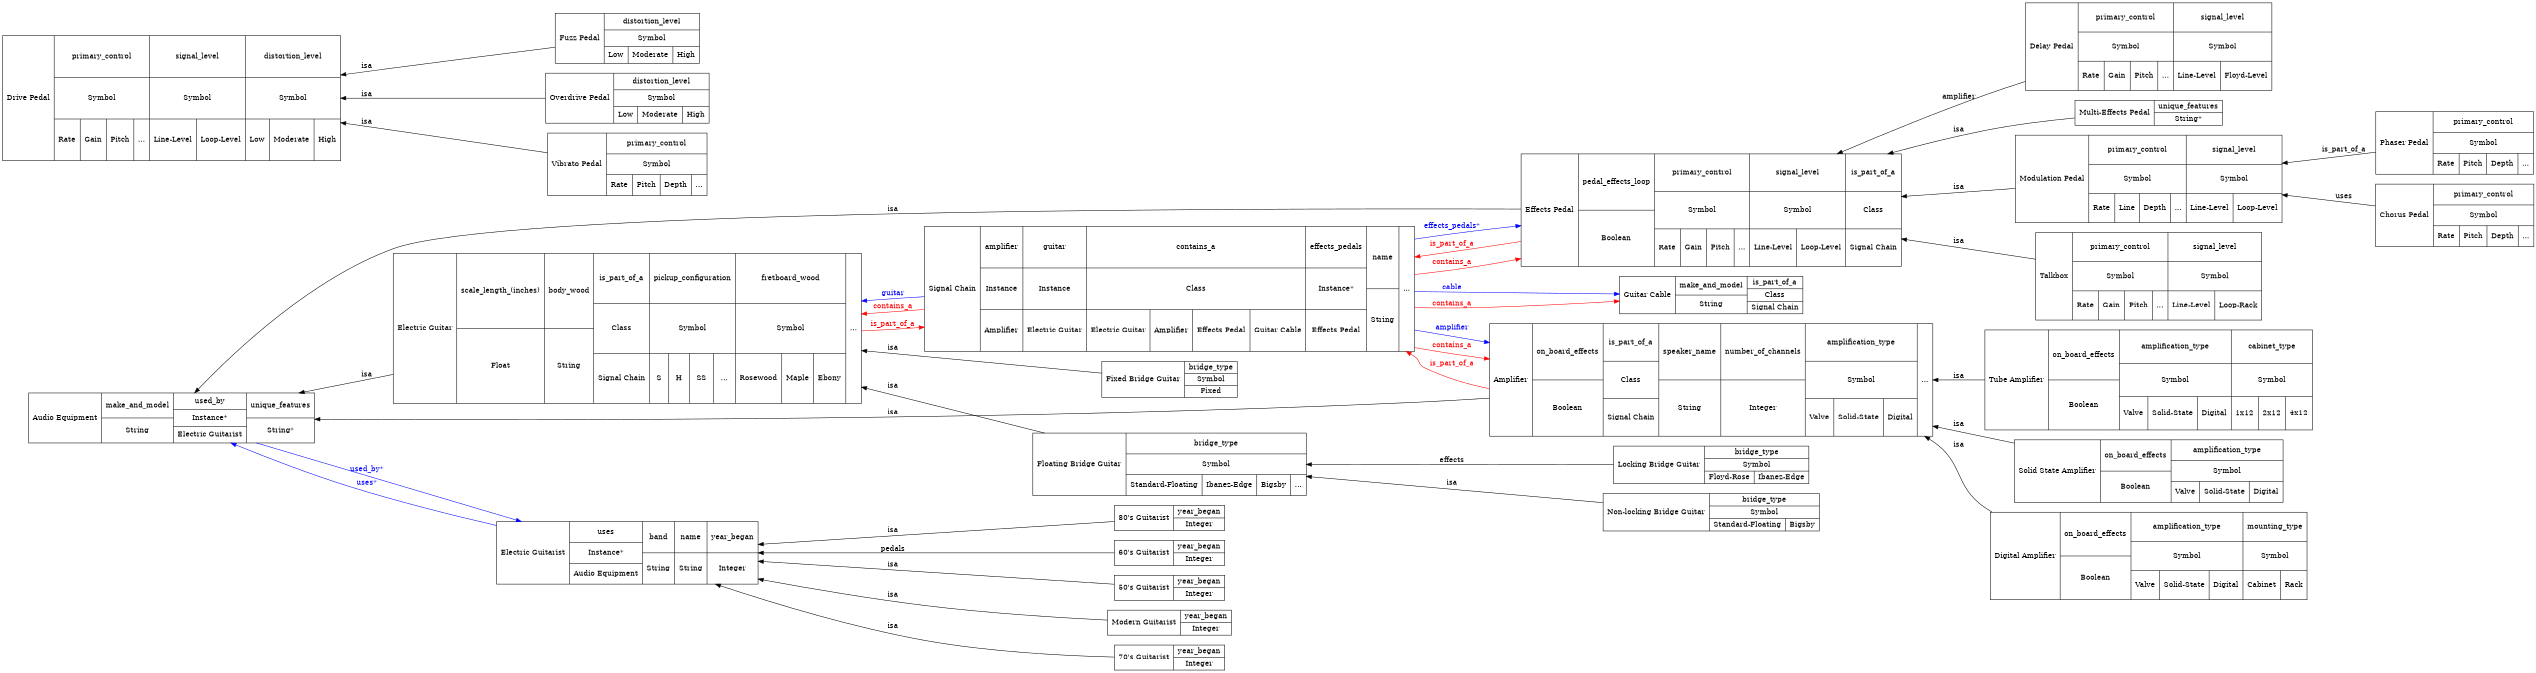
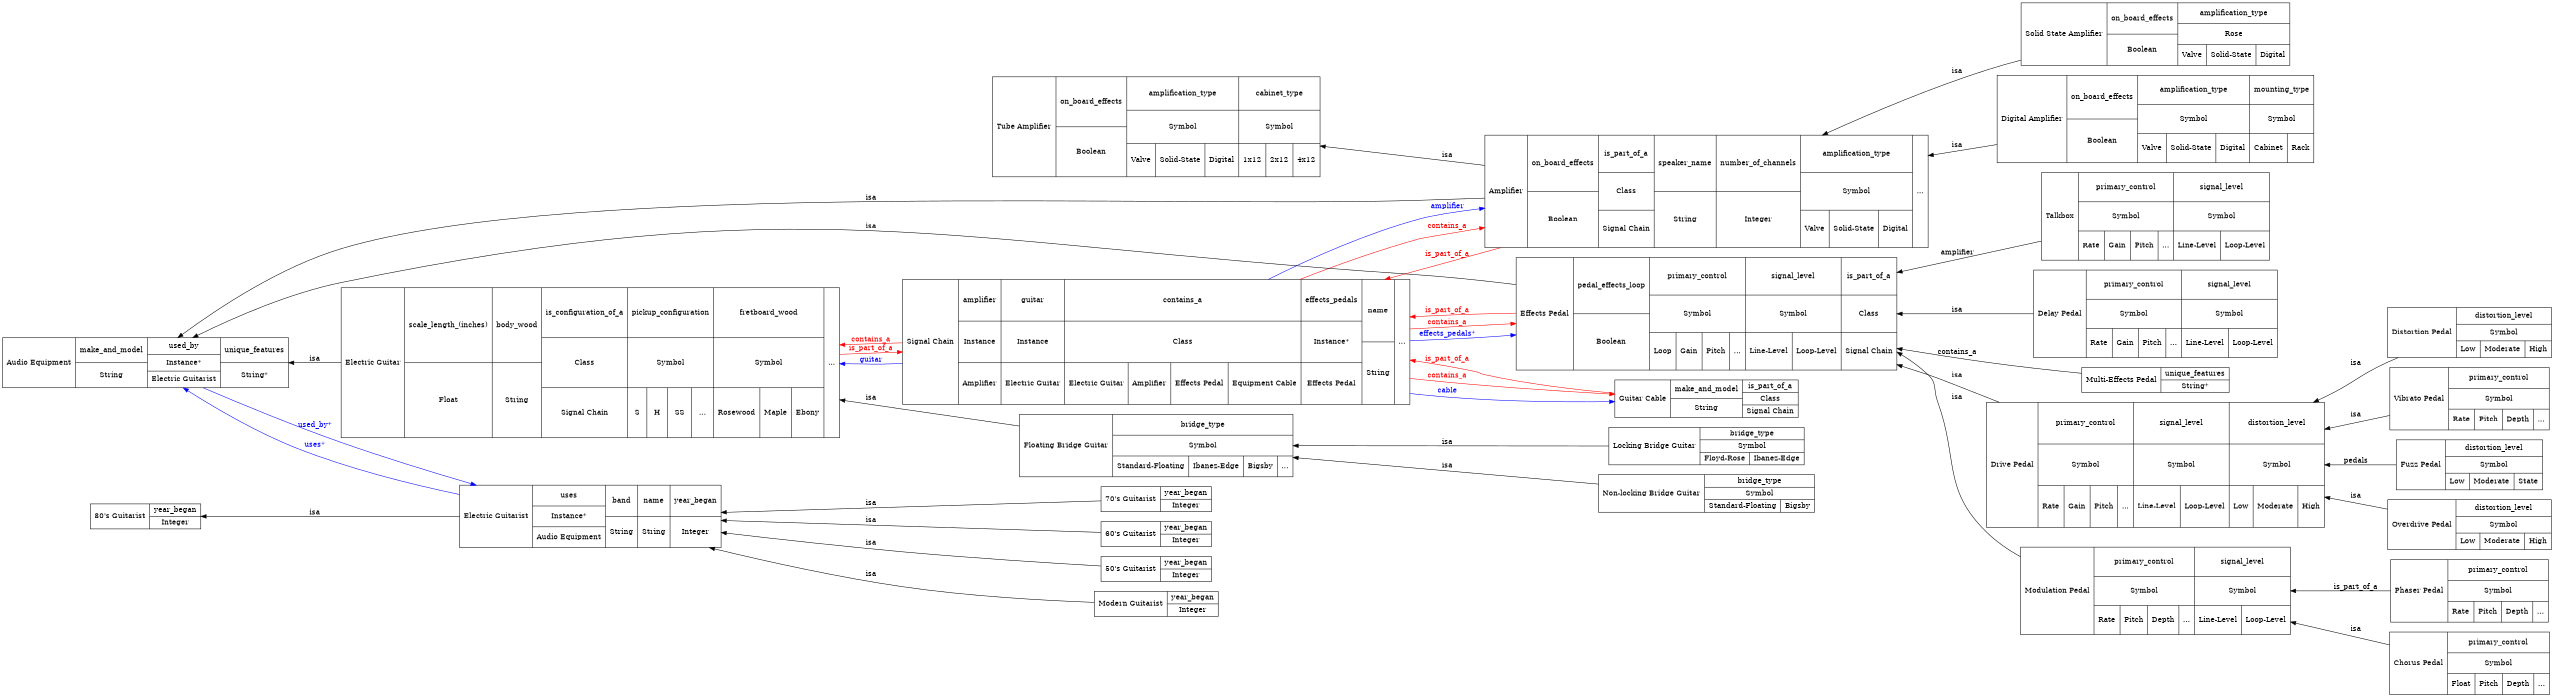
node "Fuzz Pedal": text "High" -> "State"
edge "Fuzz Pedal" -> "Drive Pedal": label "isa" -> "pedals"
node "Delay Pedal": text "Floyd-Level" -> "Loop-Level"
edge "Delay Pedal" -> "Effects Pedal": label "amplifier" -> "isa"
edge "Multi-Effects Pedal" -> "Effects Pedal": label "isa" -> "contains_a"
edge "Chorus Pedal" -> "Modulation Pedal": label "uses" -> "isa"
node "Modulation Pedal": text "Line" -> "Pitch"
node "Chorus Pedal": text "Rate" -> "Float"
edge "Talkbox" -> "Effects Pedal": label "isa" -> "amplifier"
node "Effects Pedal": text "Rate" -> "Loop"
node "Electric Guitar": text "is_part_of_a" -> "is_configuration_of_a"
node "Talkbox": text "Loop-Rack" -> "Loop-Level"
node "Signal Chain": text "Guitar Cable" -> "Equipment Cable"
node "Distortion Pedal": added
node "Fixed Bridge Guitar": removed
edge "Guitar Cable" -> "Signal Chain": added, label "is_part_of_a"
edge "Tube Amplifier" -> "Amplifier": reversed
edge "Drive Pedal" -> "Effects Pedal": added, label "isa"
edge "Locking Bridge Guitar" -> "Floating Bridge Guitar": label "effects" -> "isa"
node "Solid State Amplifier": text "Symbol" -> "Rose"
edge "80's Guitarist" -> "Electric Guitarist": reversed
edge "60's Guitarist" -> "Electric Guitarist": label "pedals" -> "isa"
